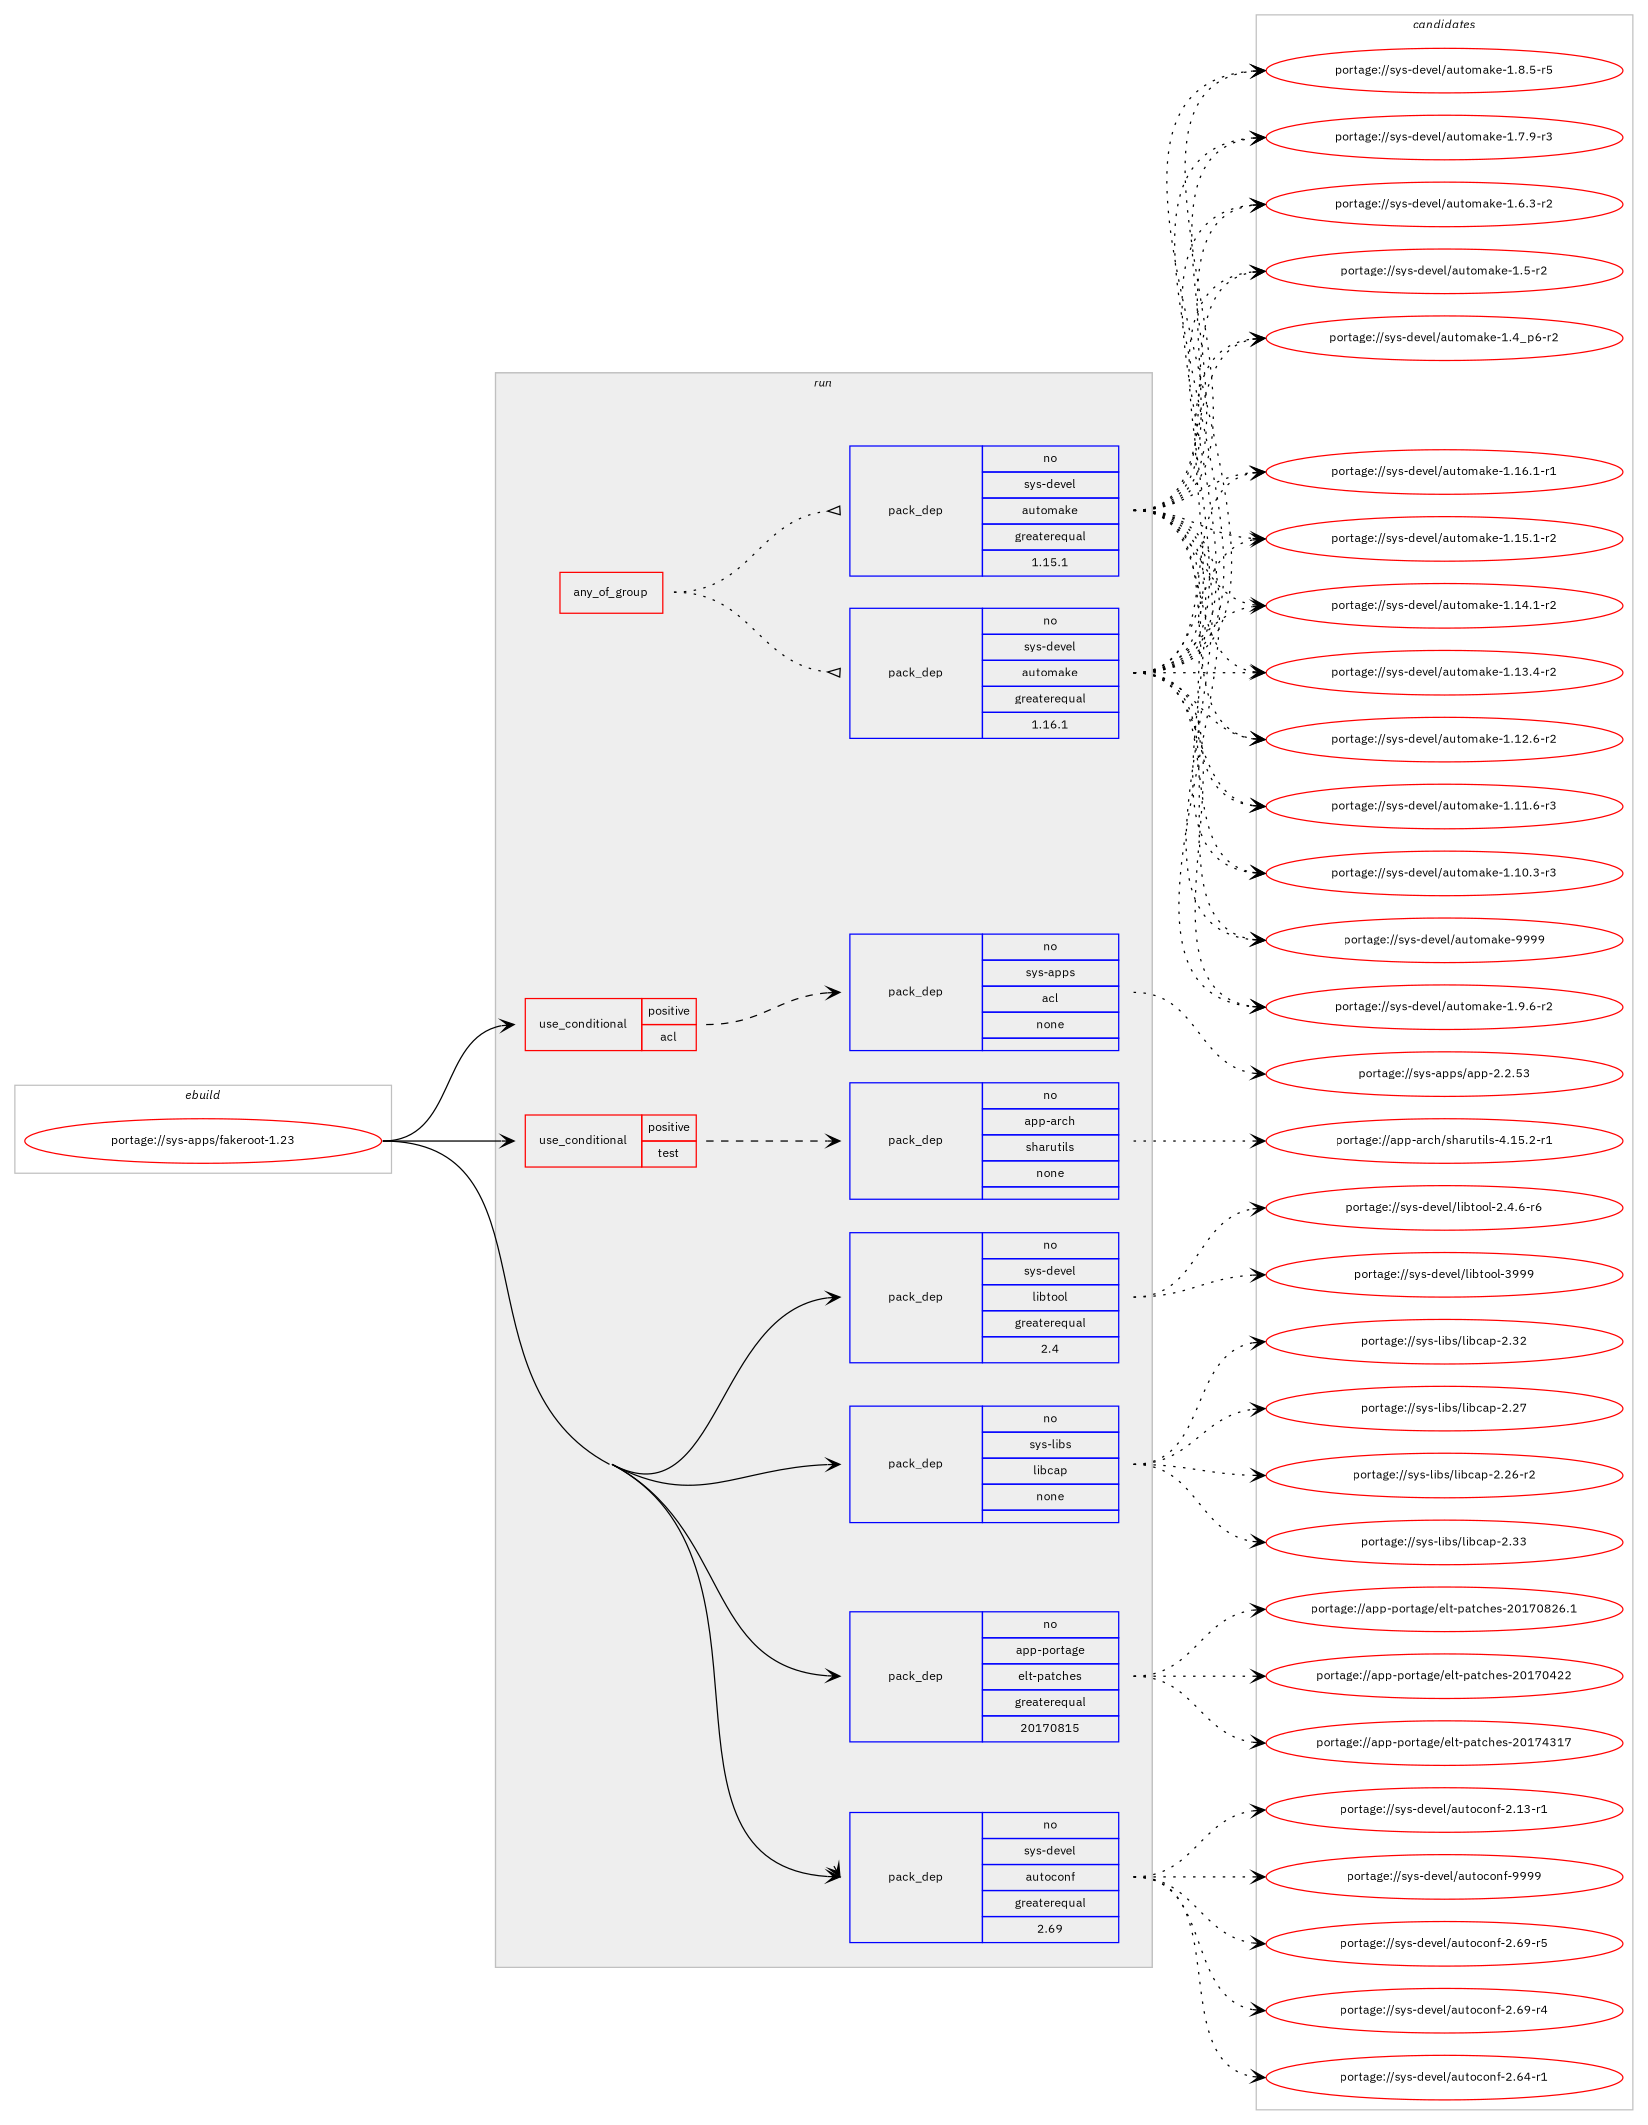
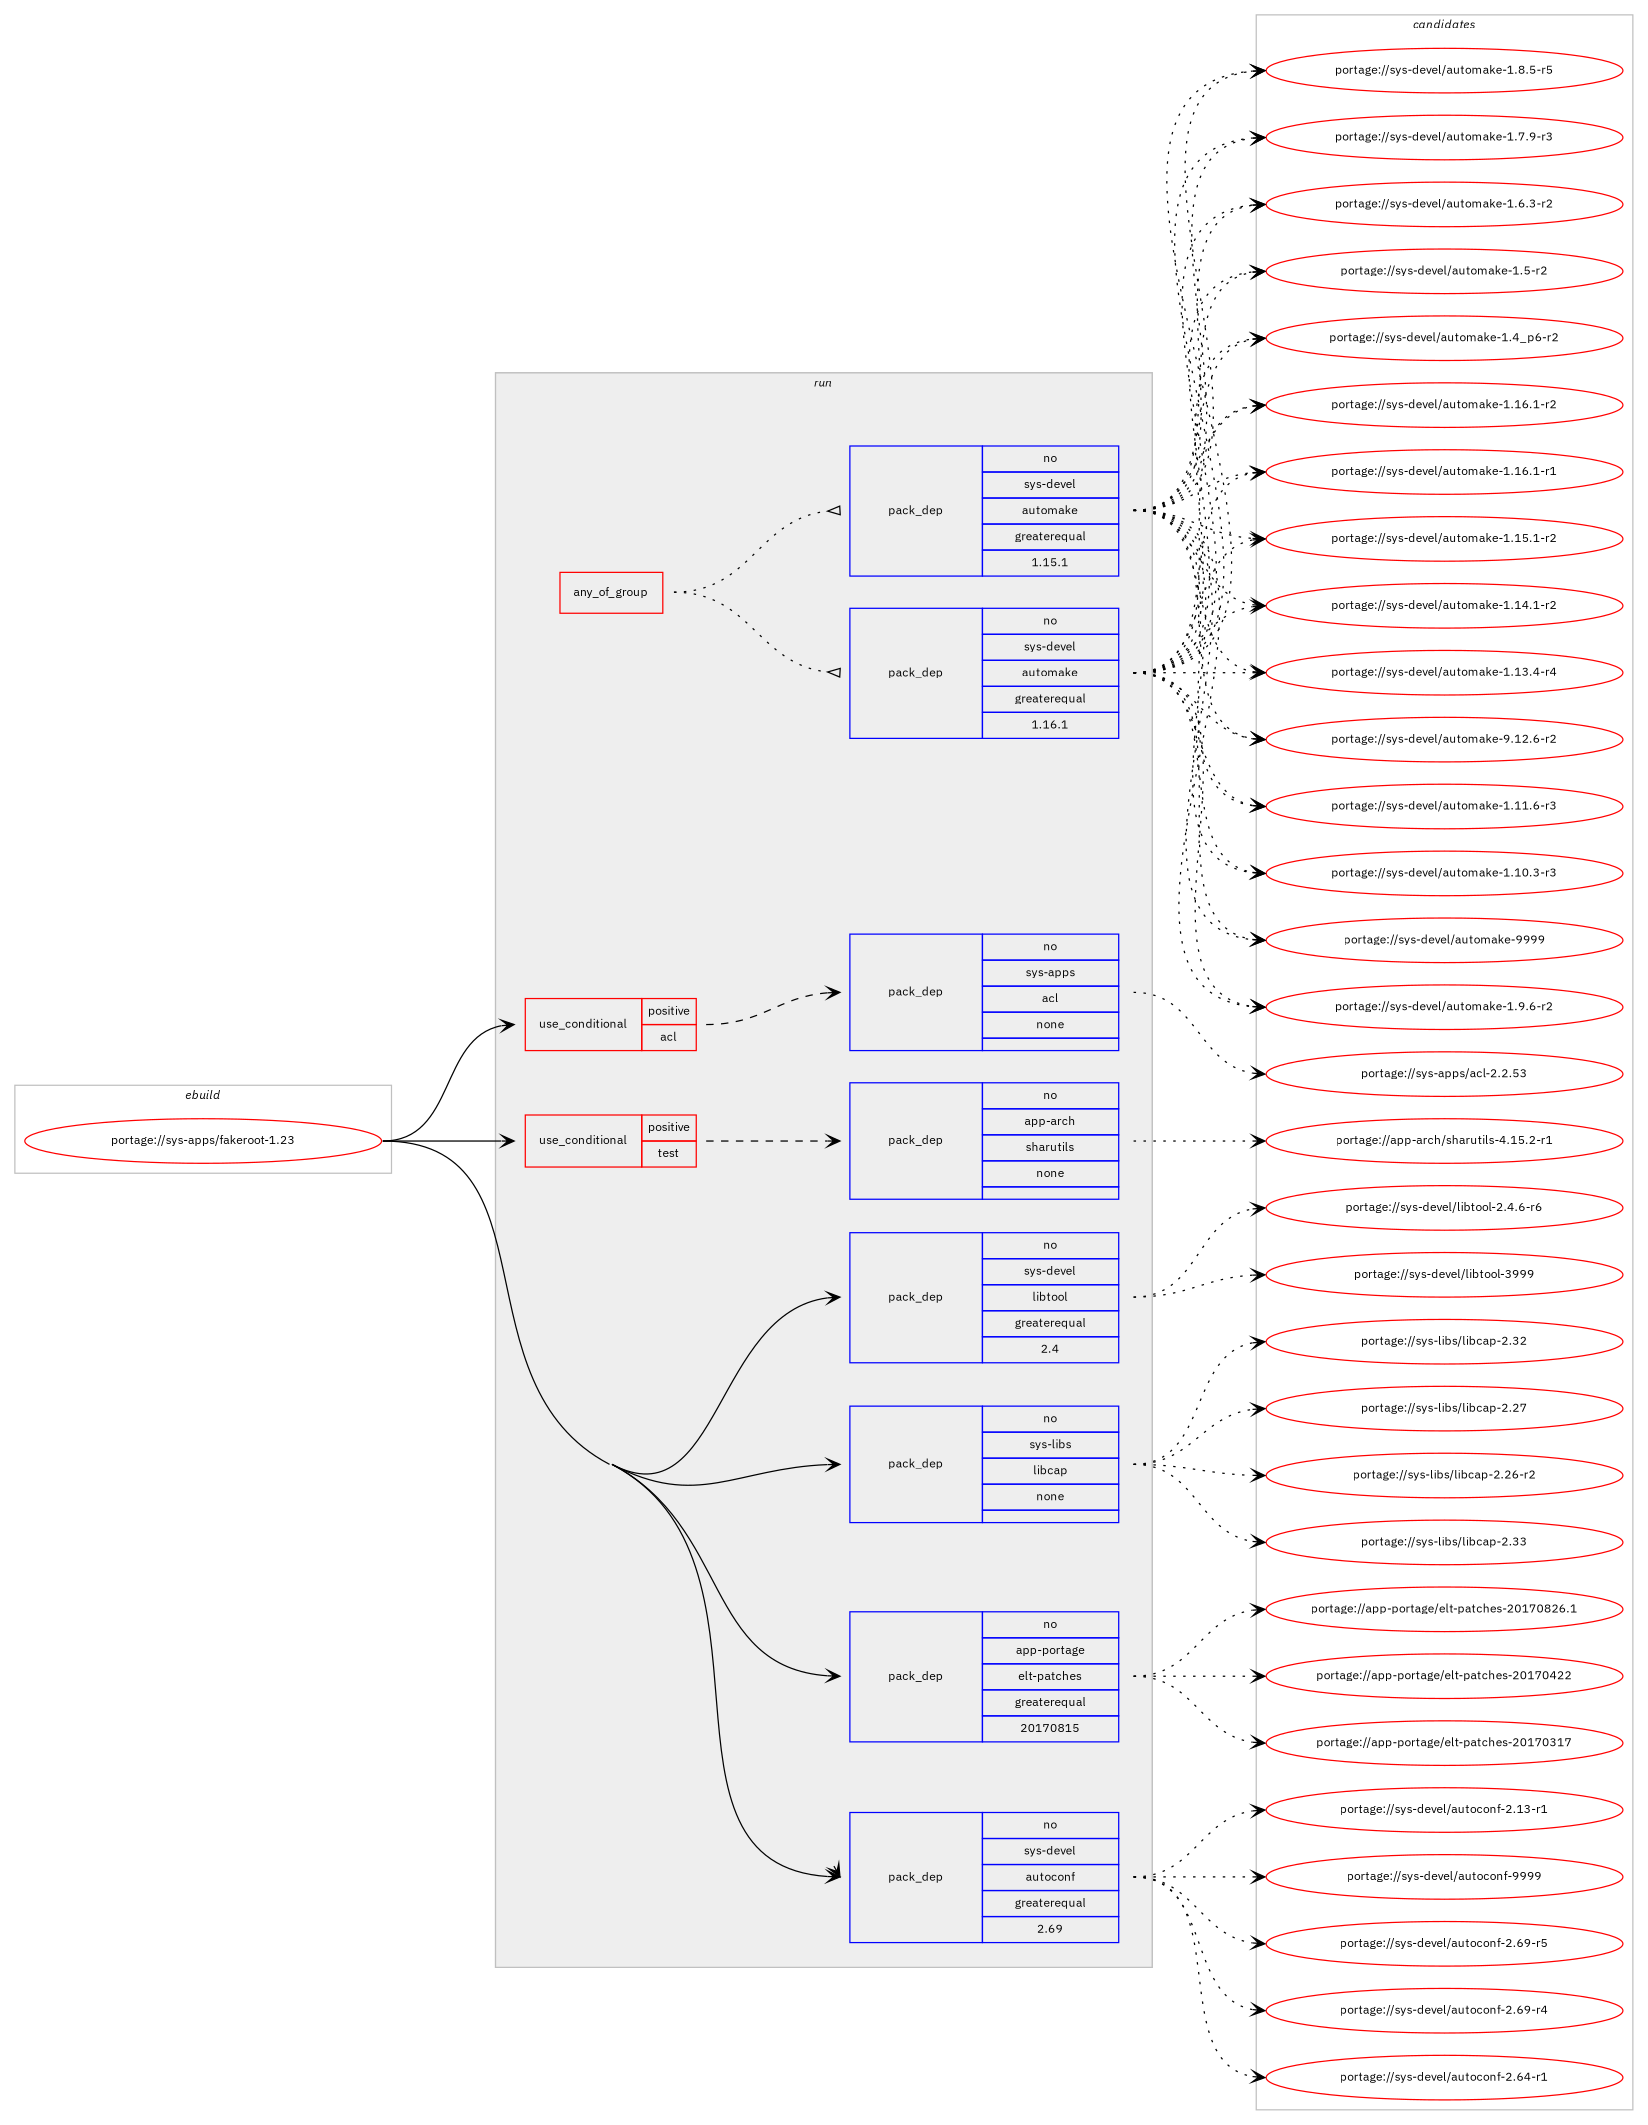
node "portage://sys-devel/automake-1.16.1-r2": added
node "portage://sys-devel/automake-1.13.4-r2": label "portage://sys-devel/automake-1.13.4-r2" -> "portage://sys-devel/automake-1.13.4-r4"
node "portage://sys-devel/automake-1.12.6-r2": label "portage://sys-devel/automake-1.12.6-r2" -> "portage://sys-devel/automake-9.12.6-r2"
node "portage://sys-apps/app-2.2.53": label "portage://sys-apps/app-2.2.53" -> "portage://sys-apps/acl-2.2.53"
node "portage://app-portage/elt-patches-20174317": label "portage://app-portage/elt-patches-20174317" -> "portage://app-portage/elt-patches-20170317"
